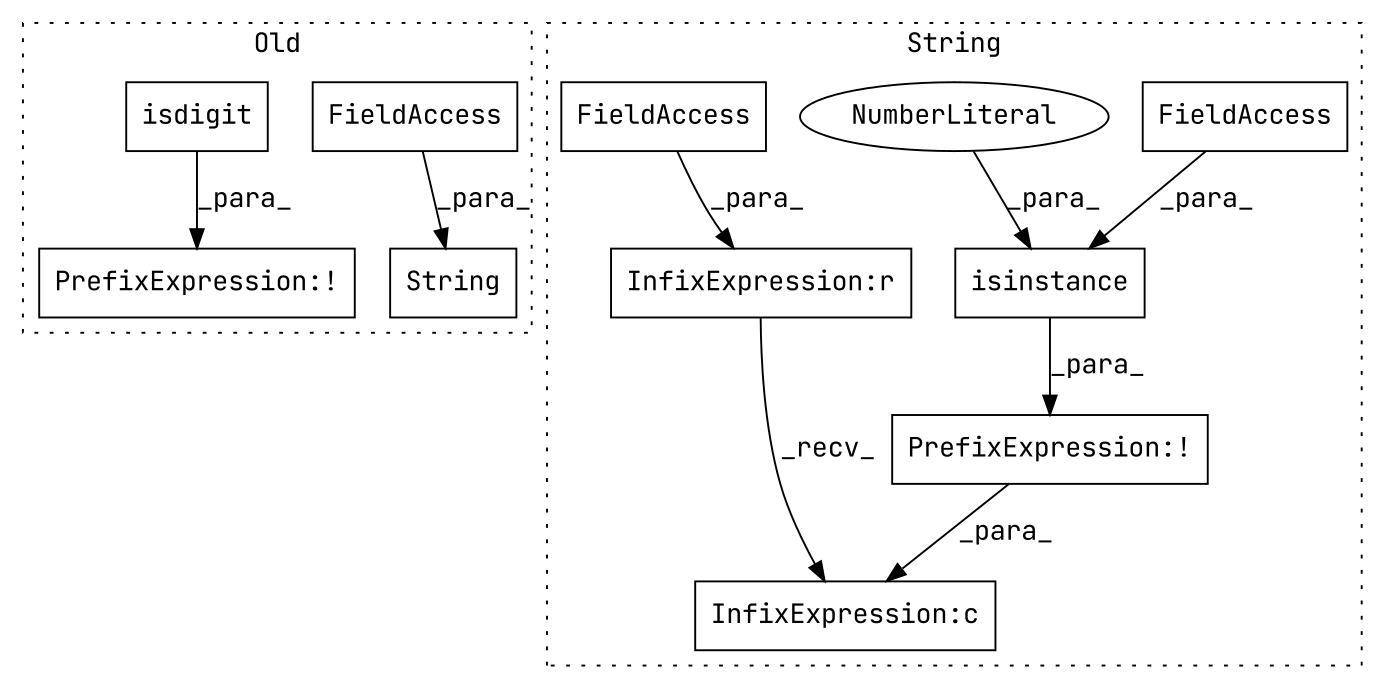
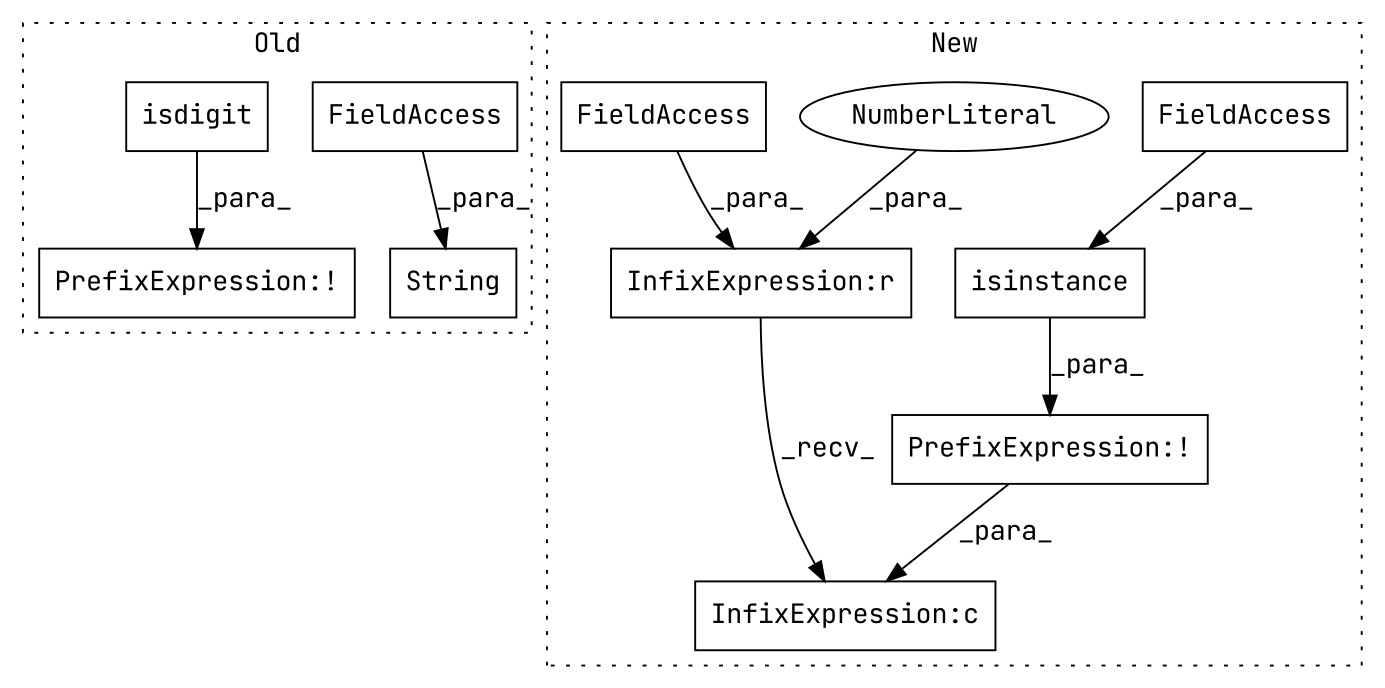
cluster "String": label "String" -> "New"
edge "NumberLiteral" -> "isinstance": now "NumberLiteral" -> "InfixExpression:r"
